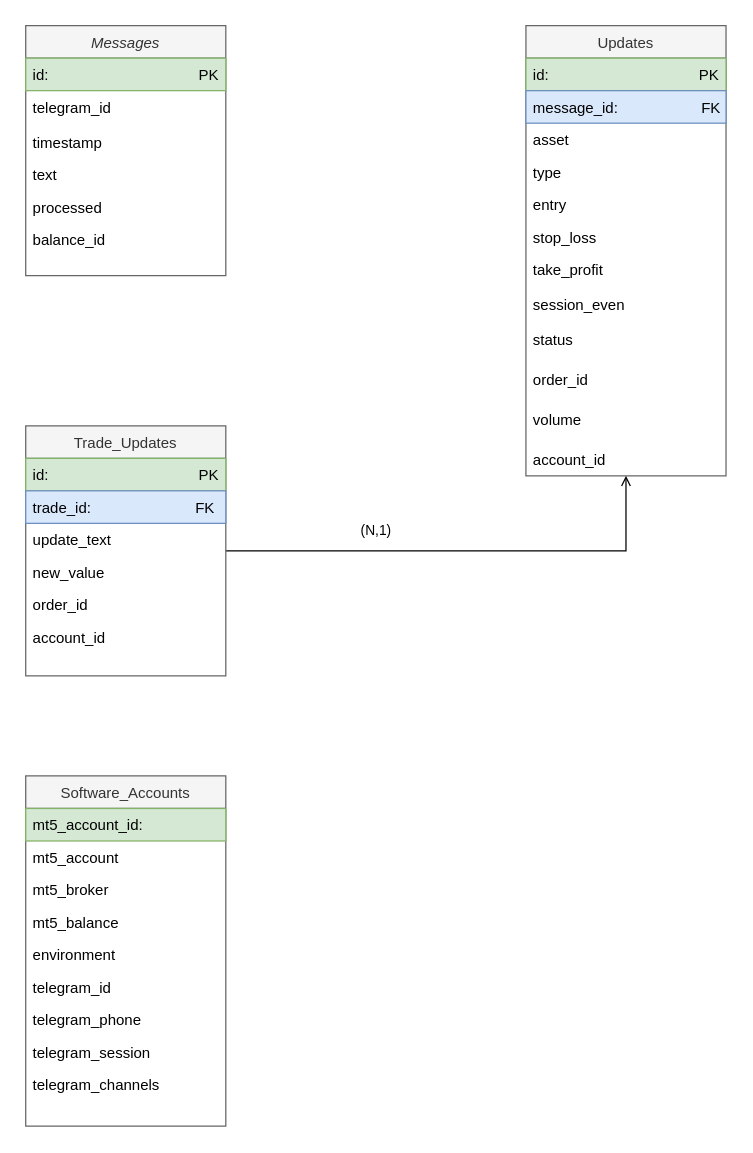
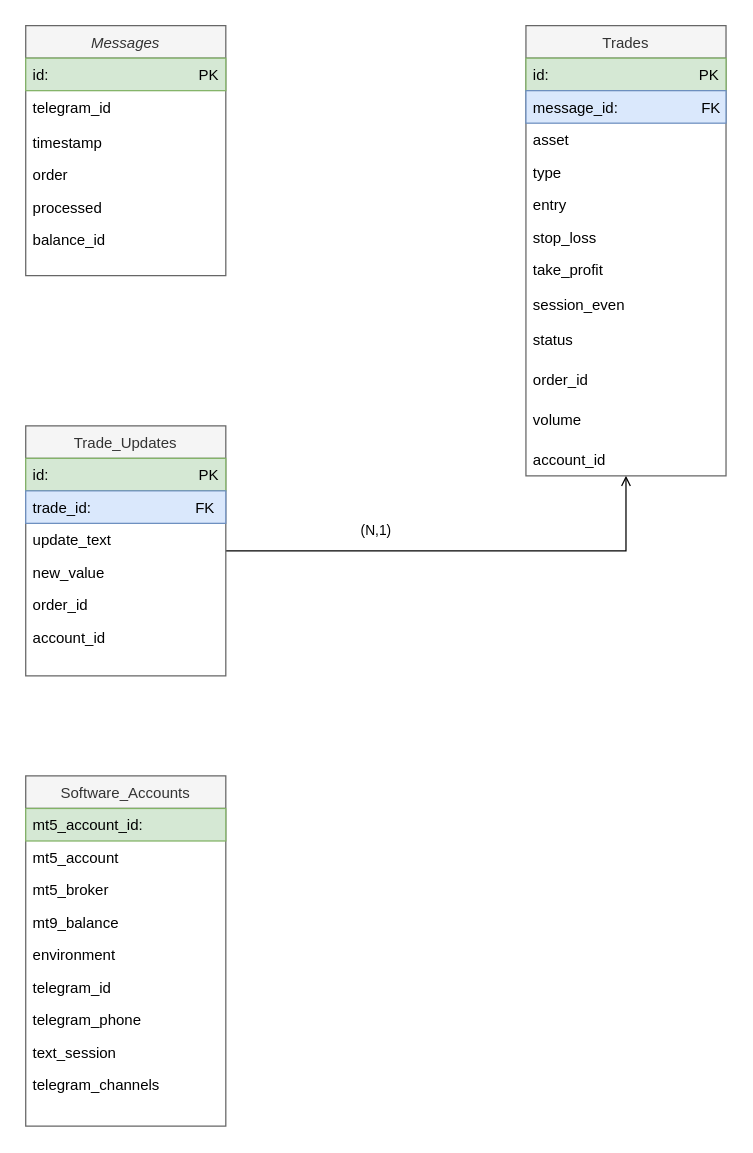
node "Updates": label "Updates" -> "Trades"
node "text": label "text" -> "order"
node "mt5_balance": label "mt5_balance" -> "mt9_balance"
node "telegram_session": label "telegram_session" -> "text_session"
